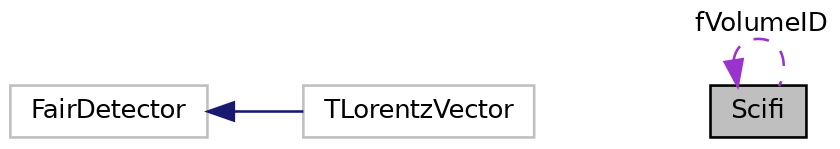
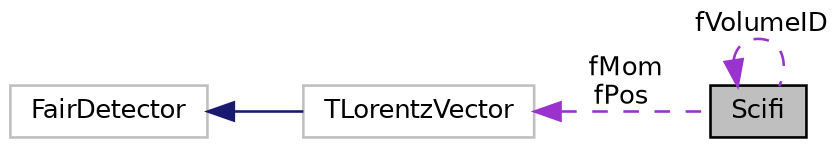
edge "Scifi" -> "TLorentzVector": added, label "fMom fPos"
